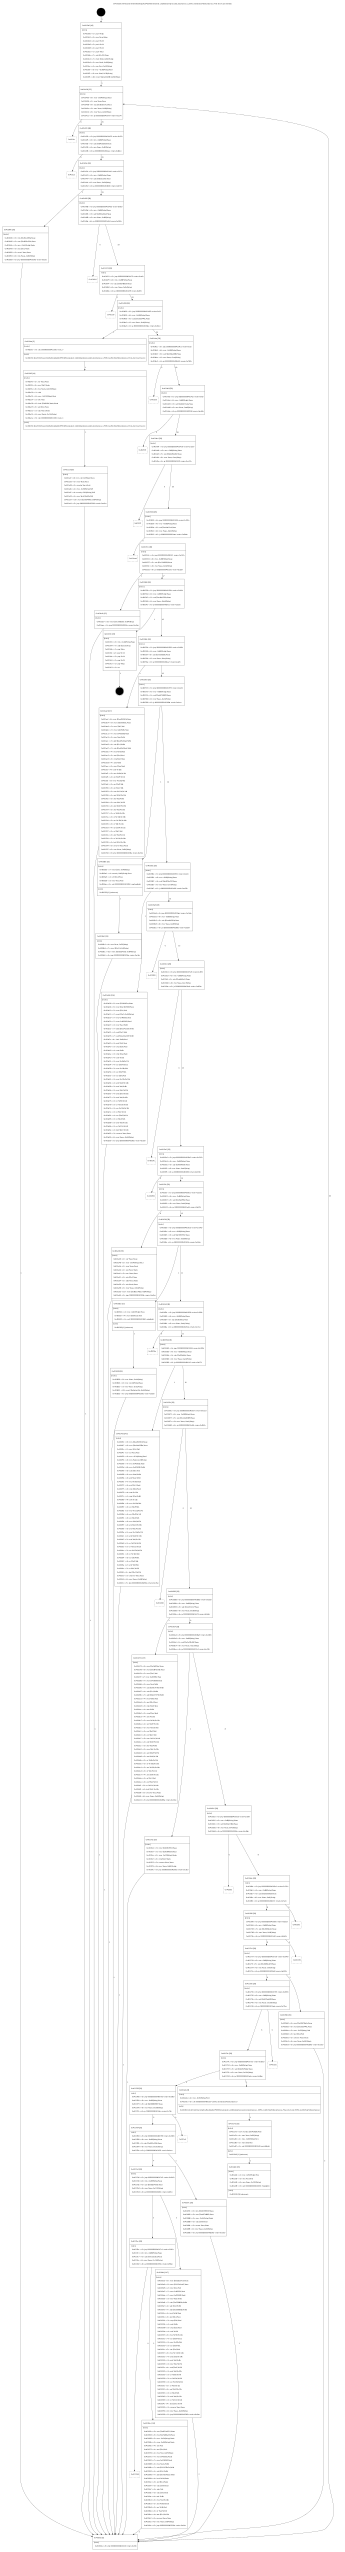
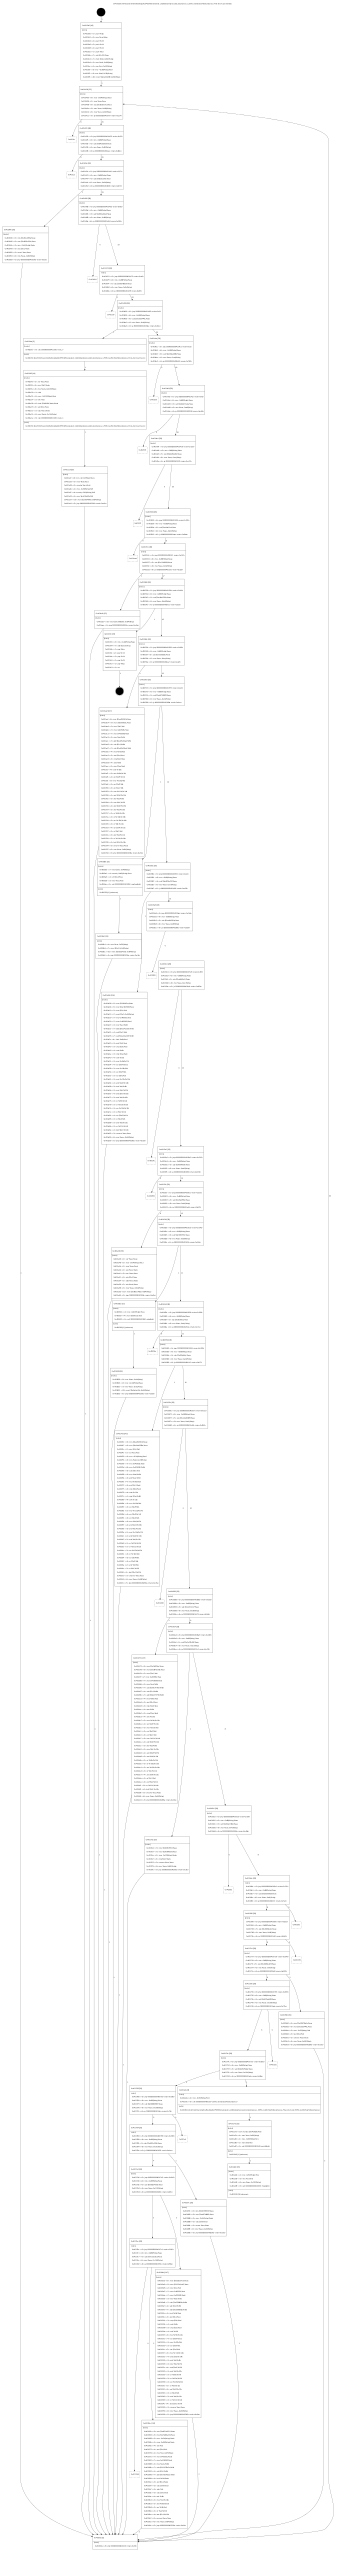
edge "0x401500 [28]" -> "0x40151c [28]": added, label "18"
edge "0x4015a8 [28]" -> "0x4015c4 [28]": removed, label "13"
